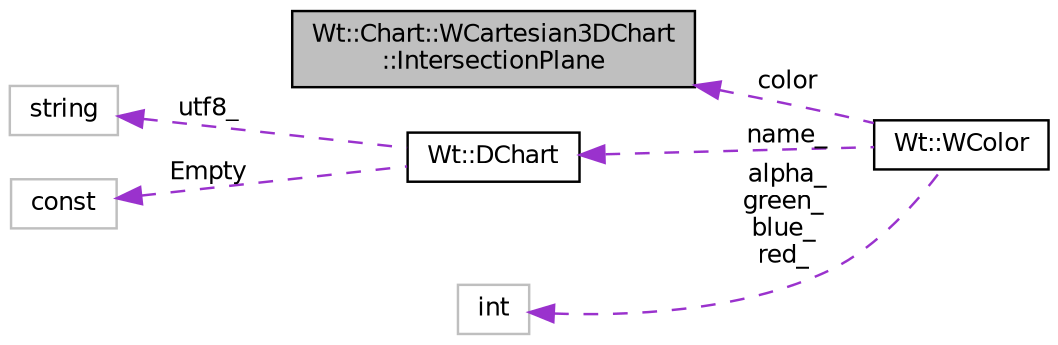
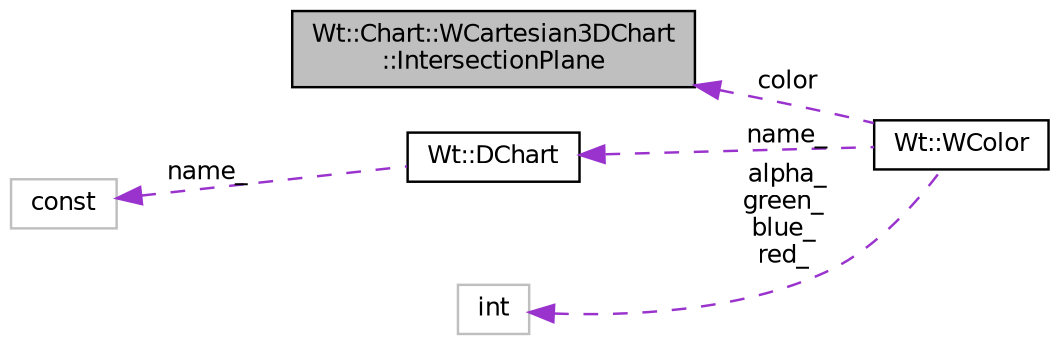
node "string": removed
edge "Wt::DChart" -> "const": label " Empty" -> " name_"
